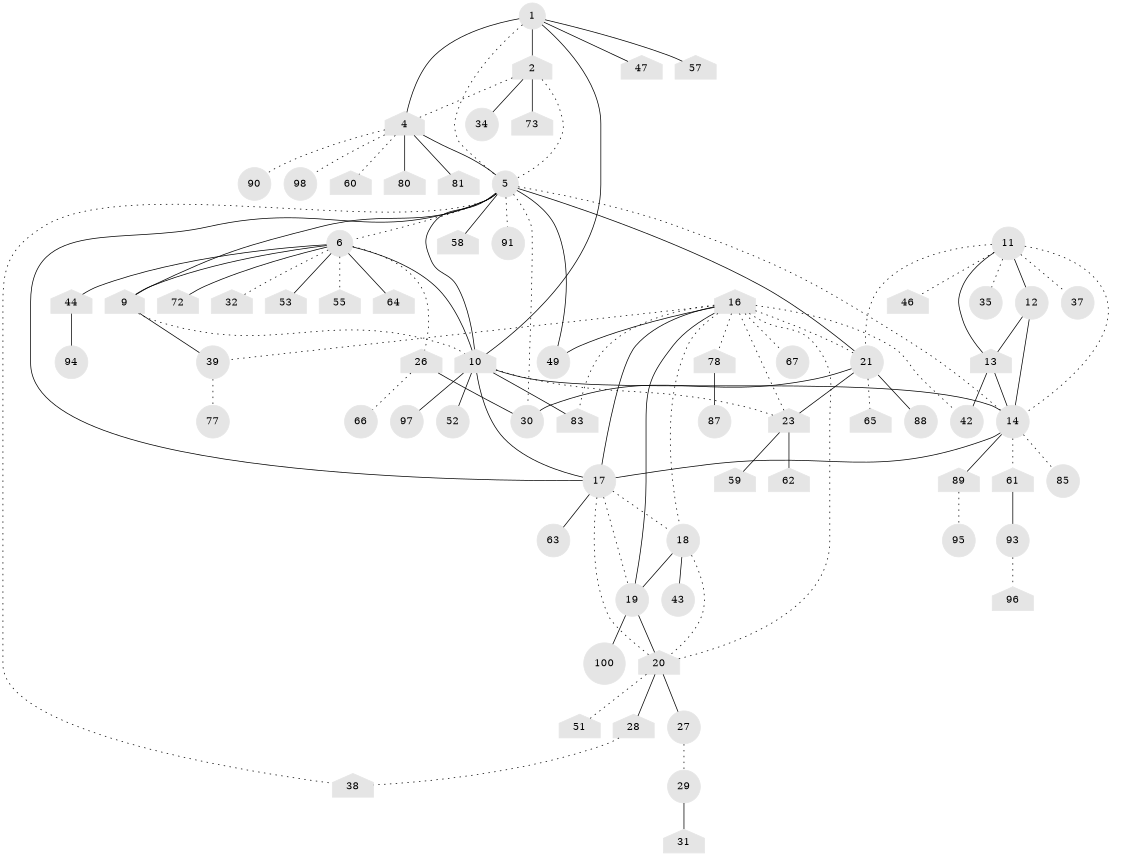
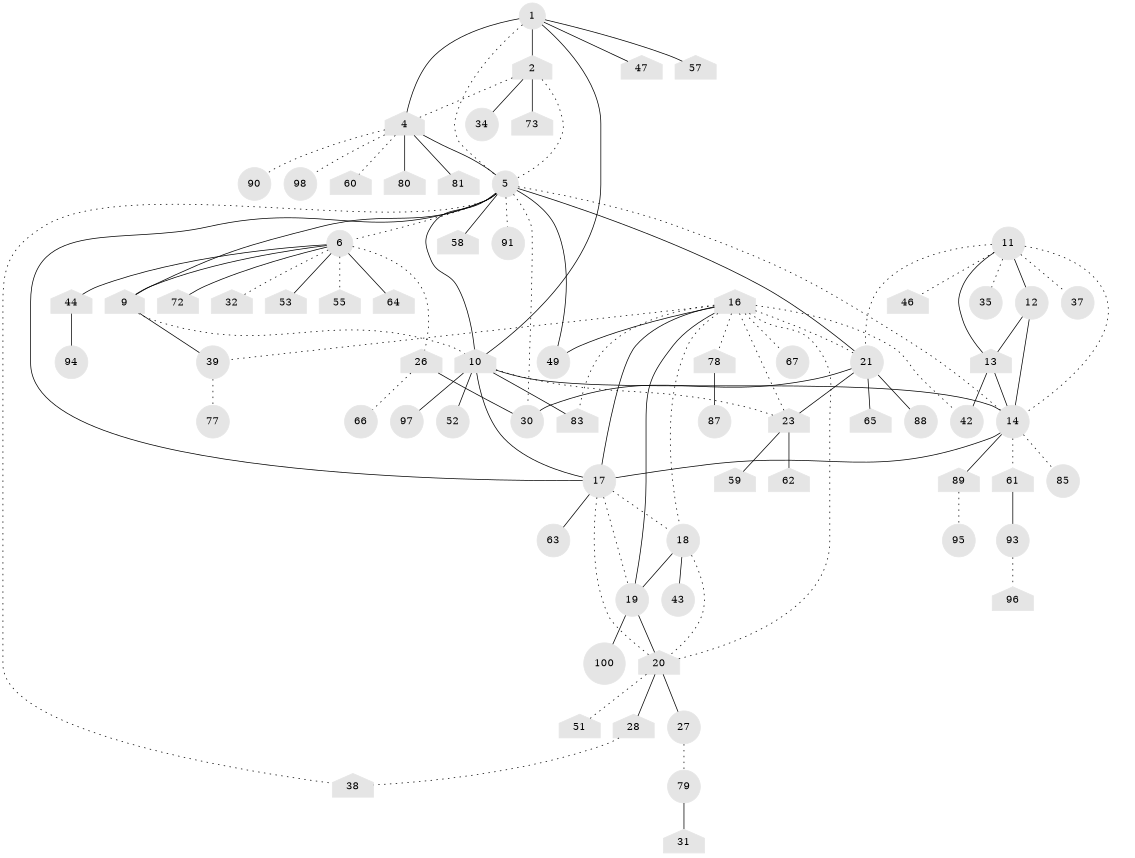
edge "6" -- "10": removed
edge "21" -- "65": style dotted -> solid
node "29": label "29" -> "79"
